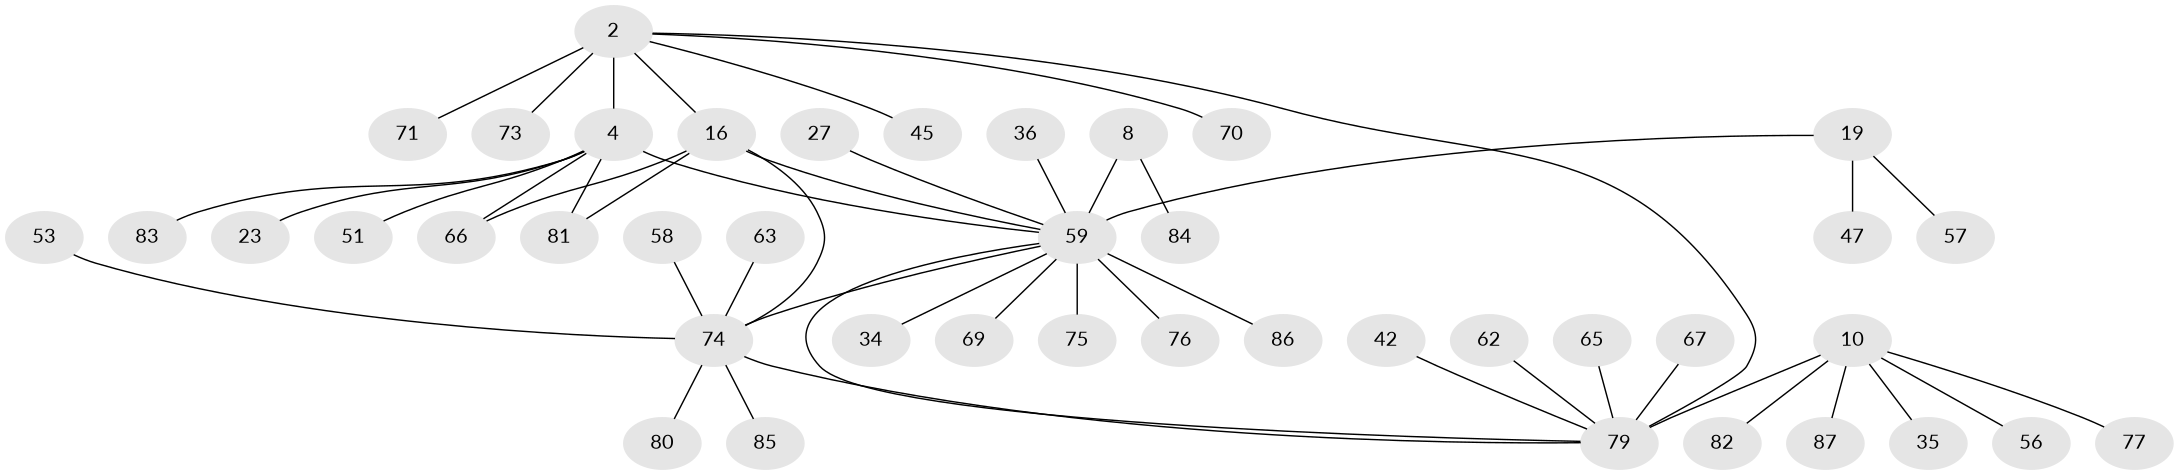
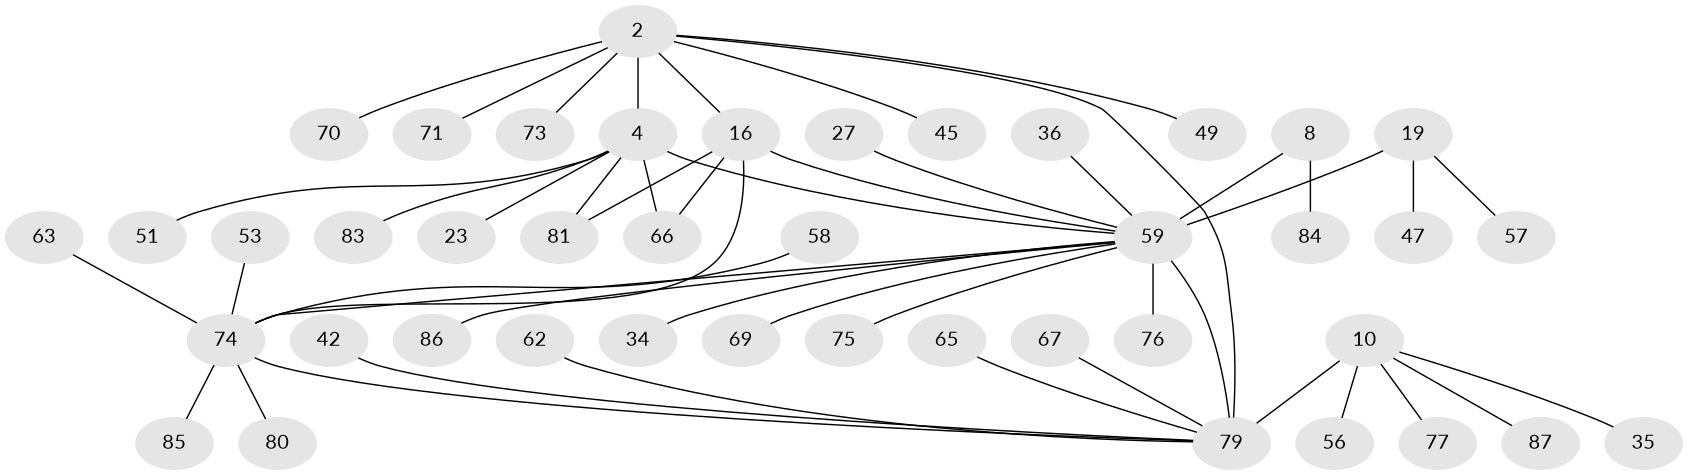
node "49": added
node "82": removed
